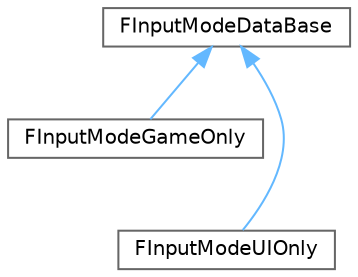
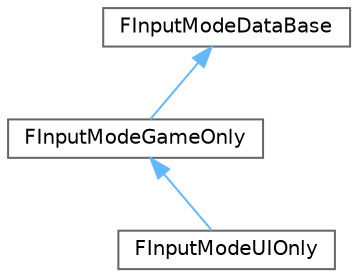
edge "FInputModeUIOnly" -> "FInputModeDataBase": now "FInputModeUIOnly" -> "FInputModeGameOnly"
